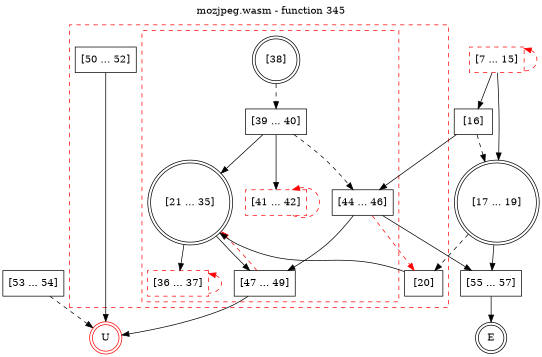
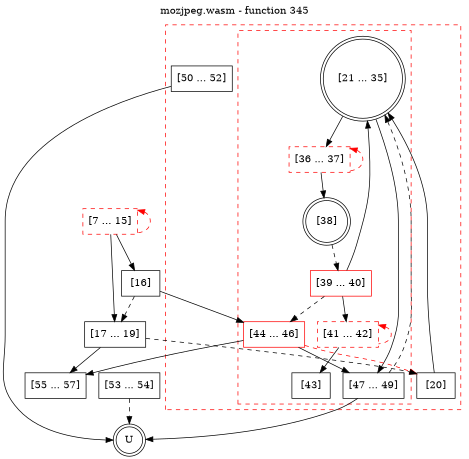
node "[39 ... 40]": color black -> red
edge "[36 ... 37]" -> "[38]": added
node "[44 ... 46]": color black -> red
node "[17 ... 19]": shape doublecircle -> box
edge "[47 ... 49]" -> "[21 ... 35]": color red -> black
node "U": color red -> black
node "E": removed
node "[43]": added
